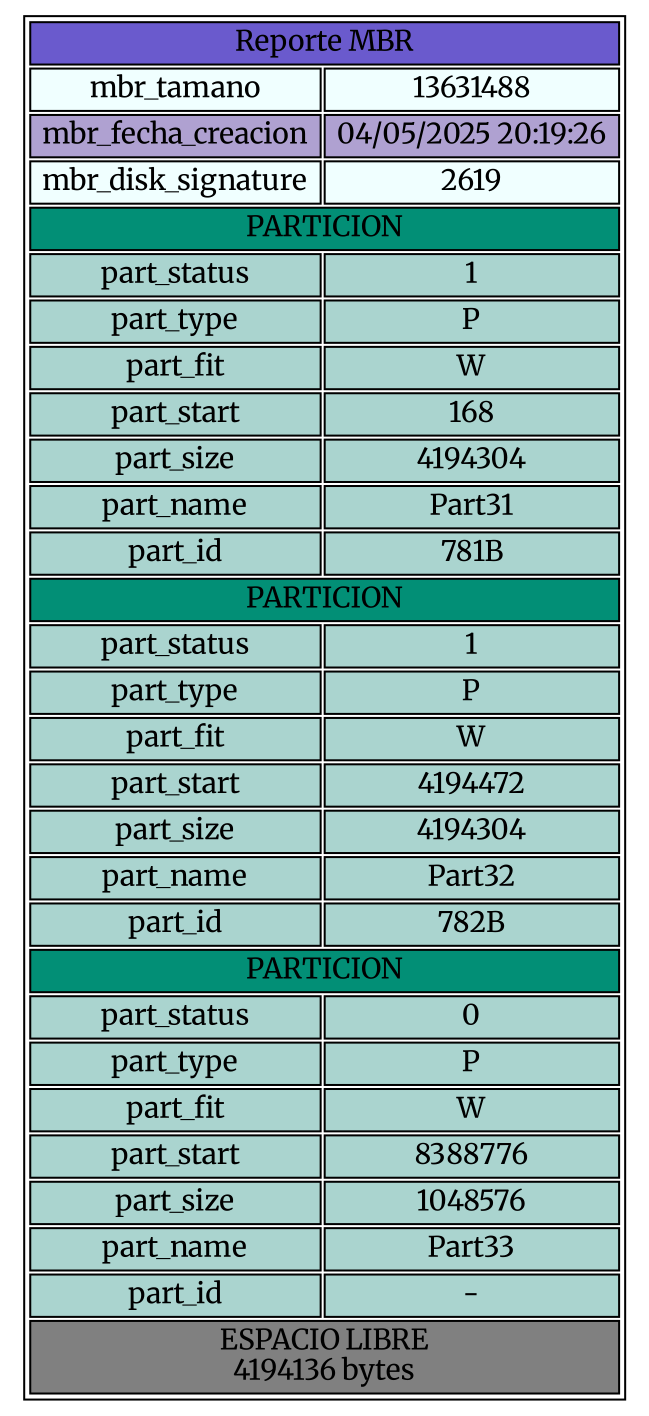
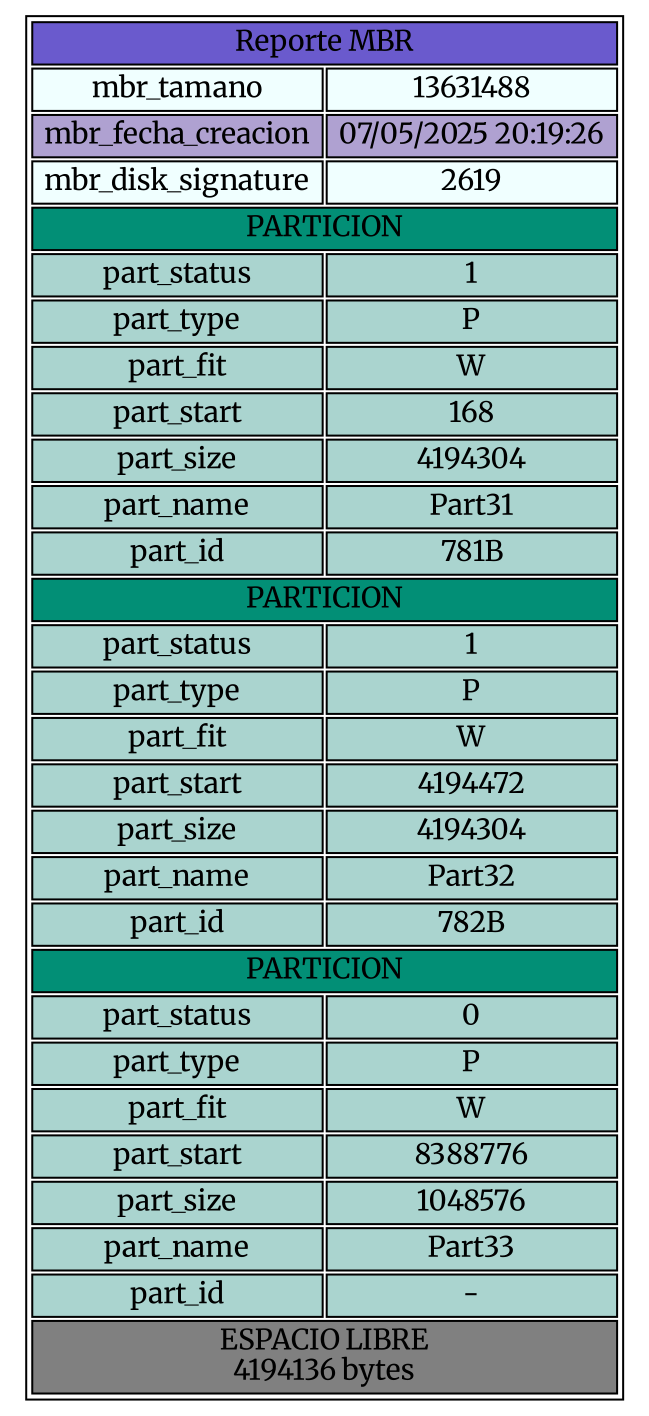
node "Reporte MBR": text "04/05/2025 20:19:26" -> "07/05/2025 20:19:26"
